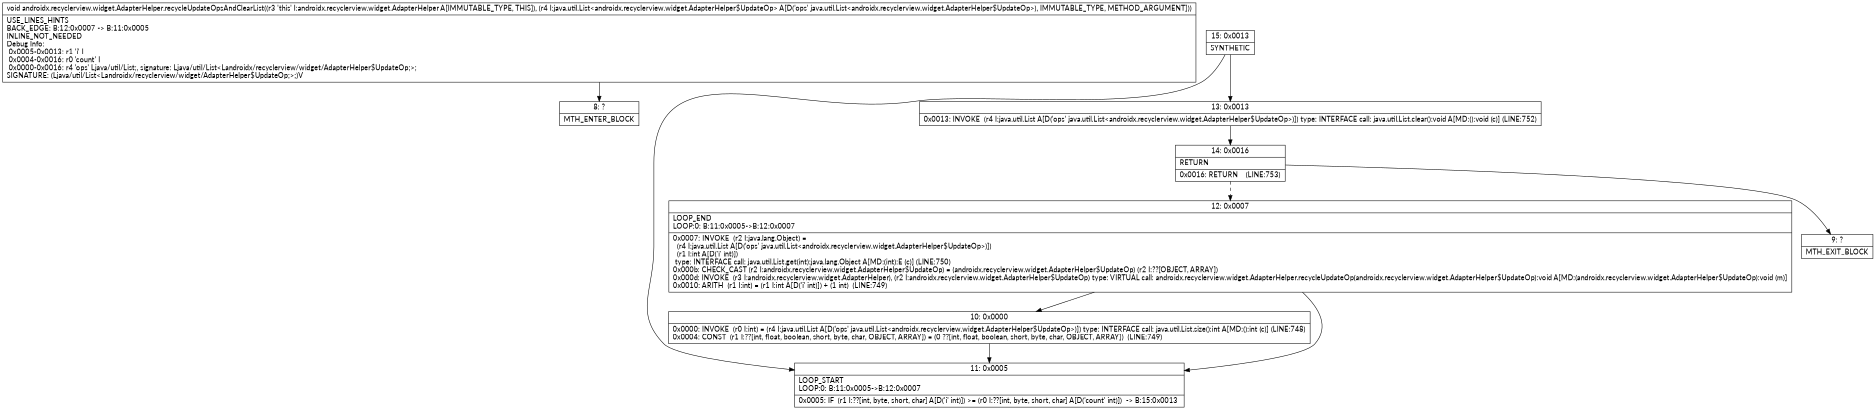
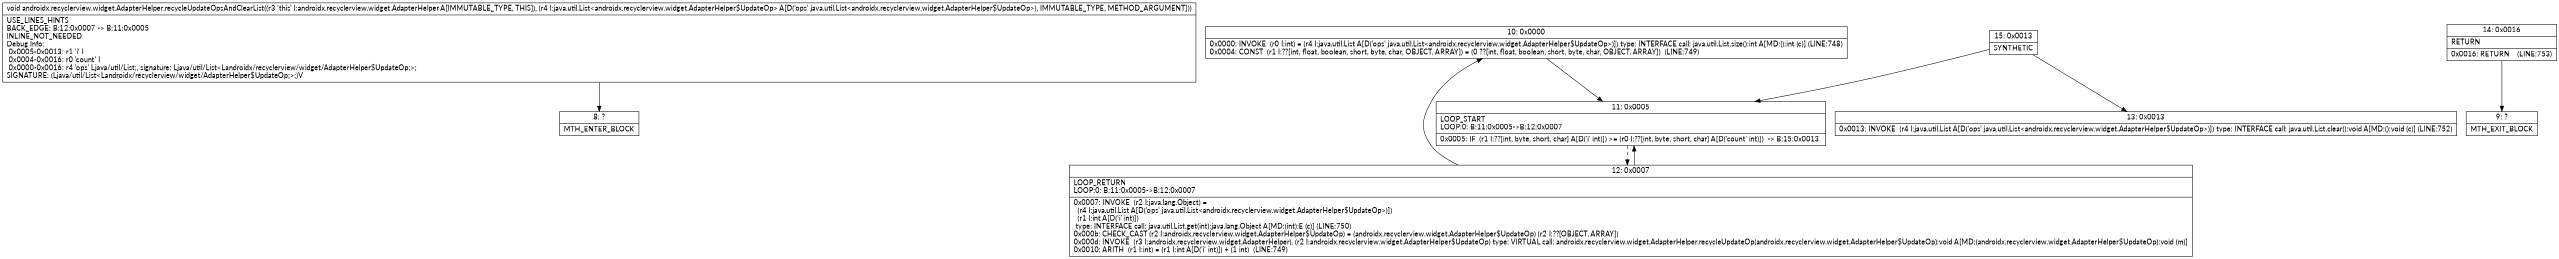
edge "13: 0x0013" -> "14: 0x0016": removed
edge "14: 0x0016" -> "12: 0x0007": now "11: 0x0005" -> "12: 0x0007"
node "12: 0x0007": text "LOOP_END" -> "LOOP_RETURN"
